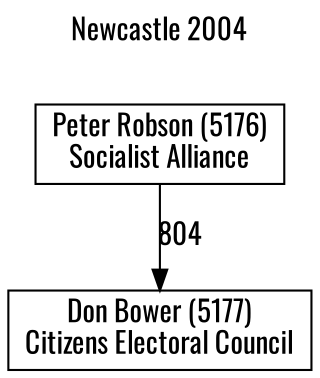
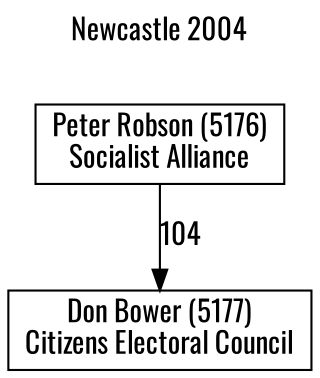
edge "Peter Robson (5176) Socialist Alliance" -> "Don Bower (5177) Citizens Electoral Council": label "804" -> "104"
